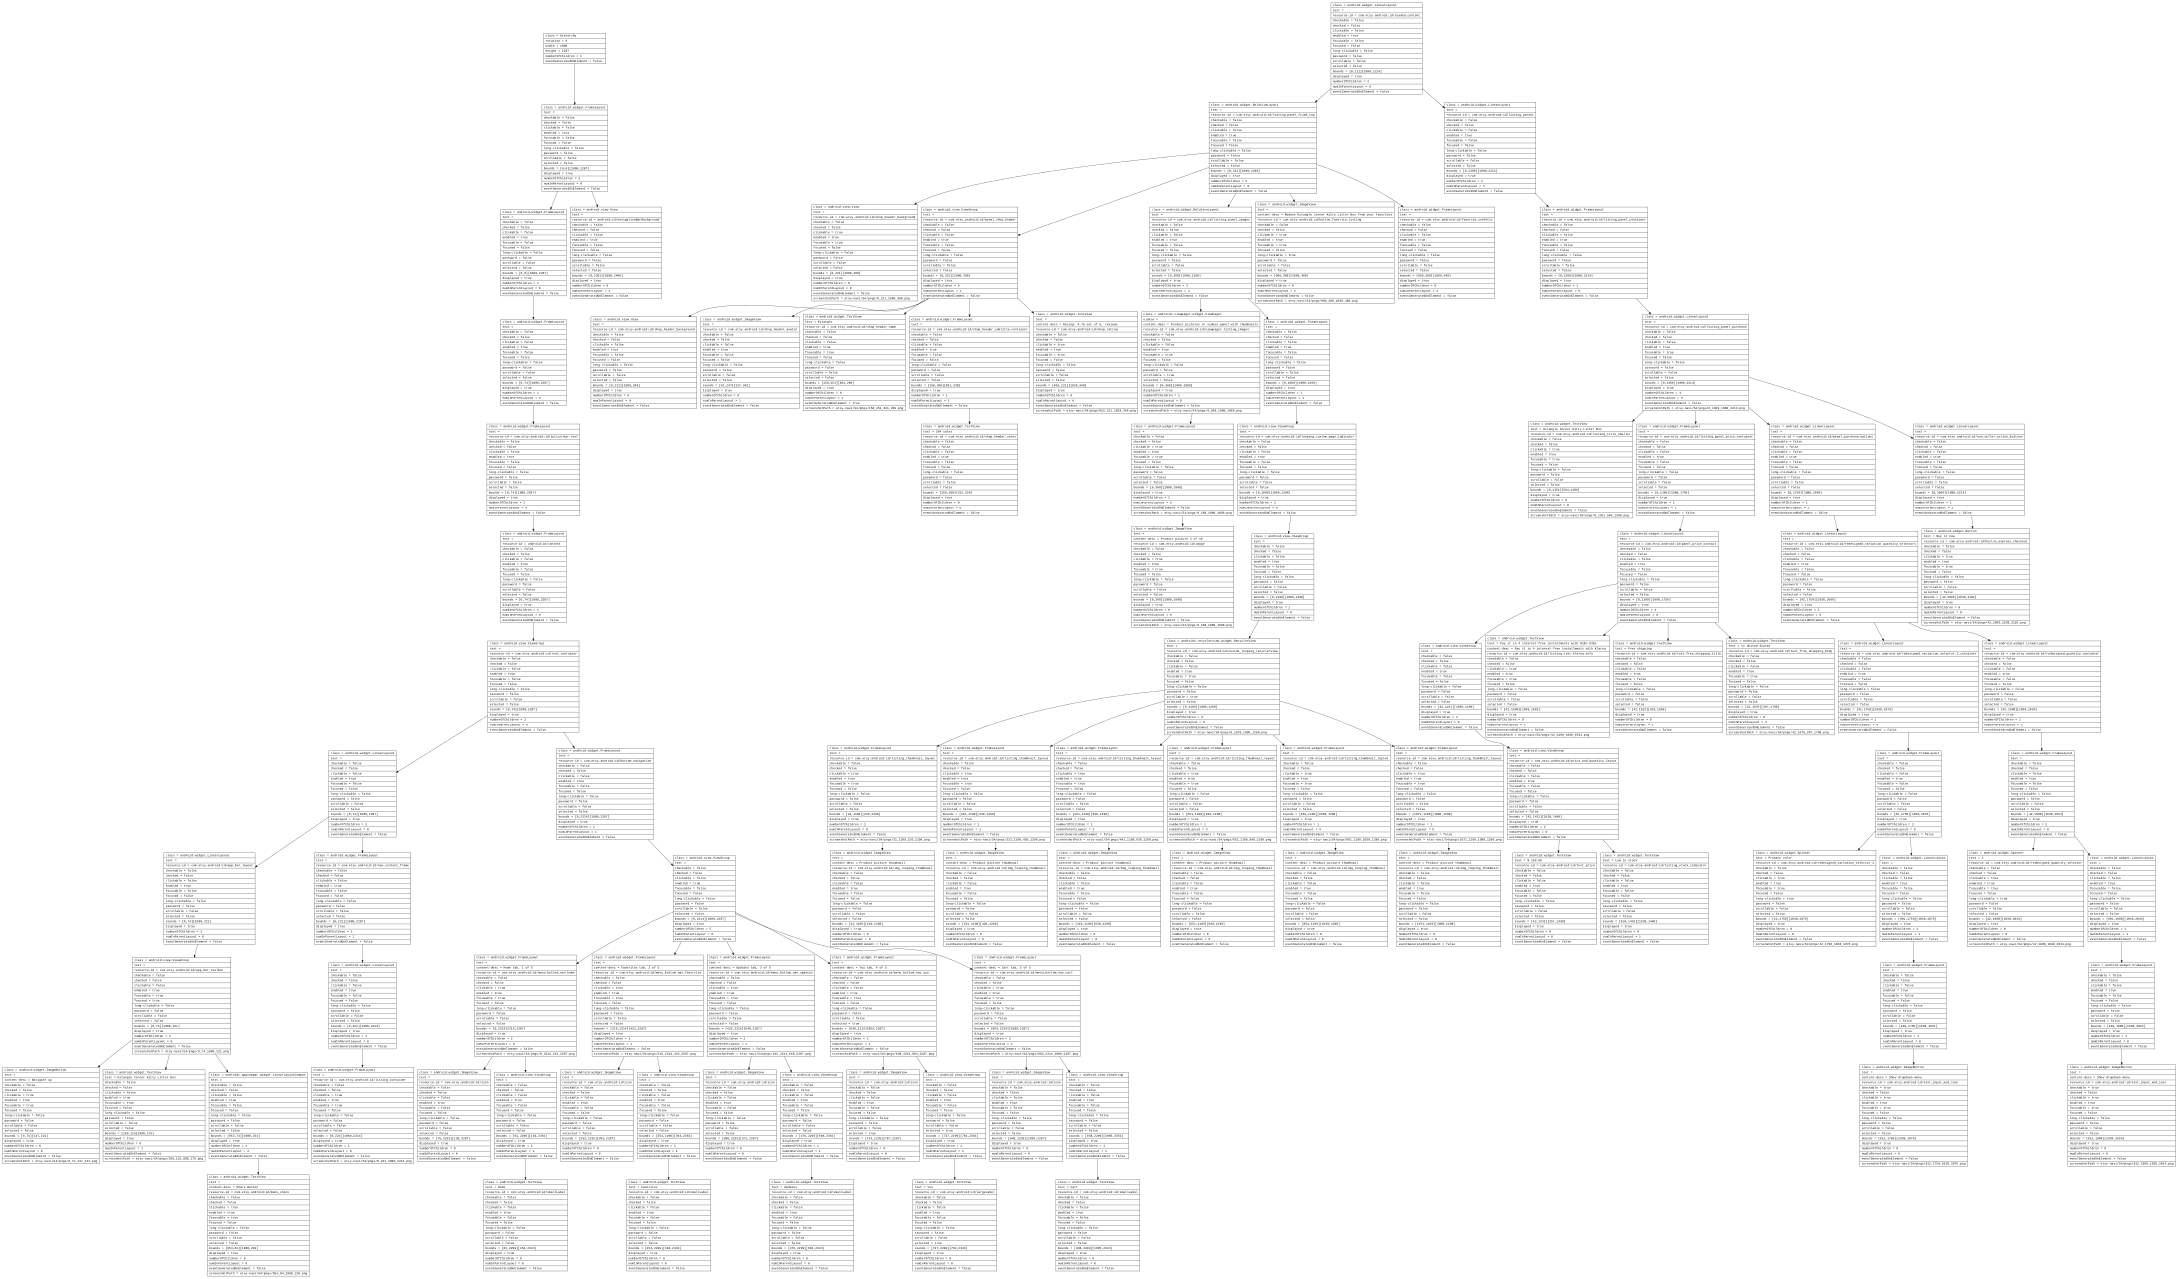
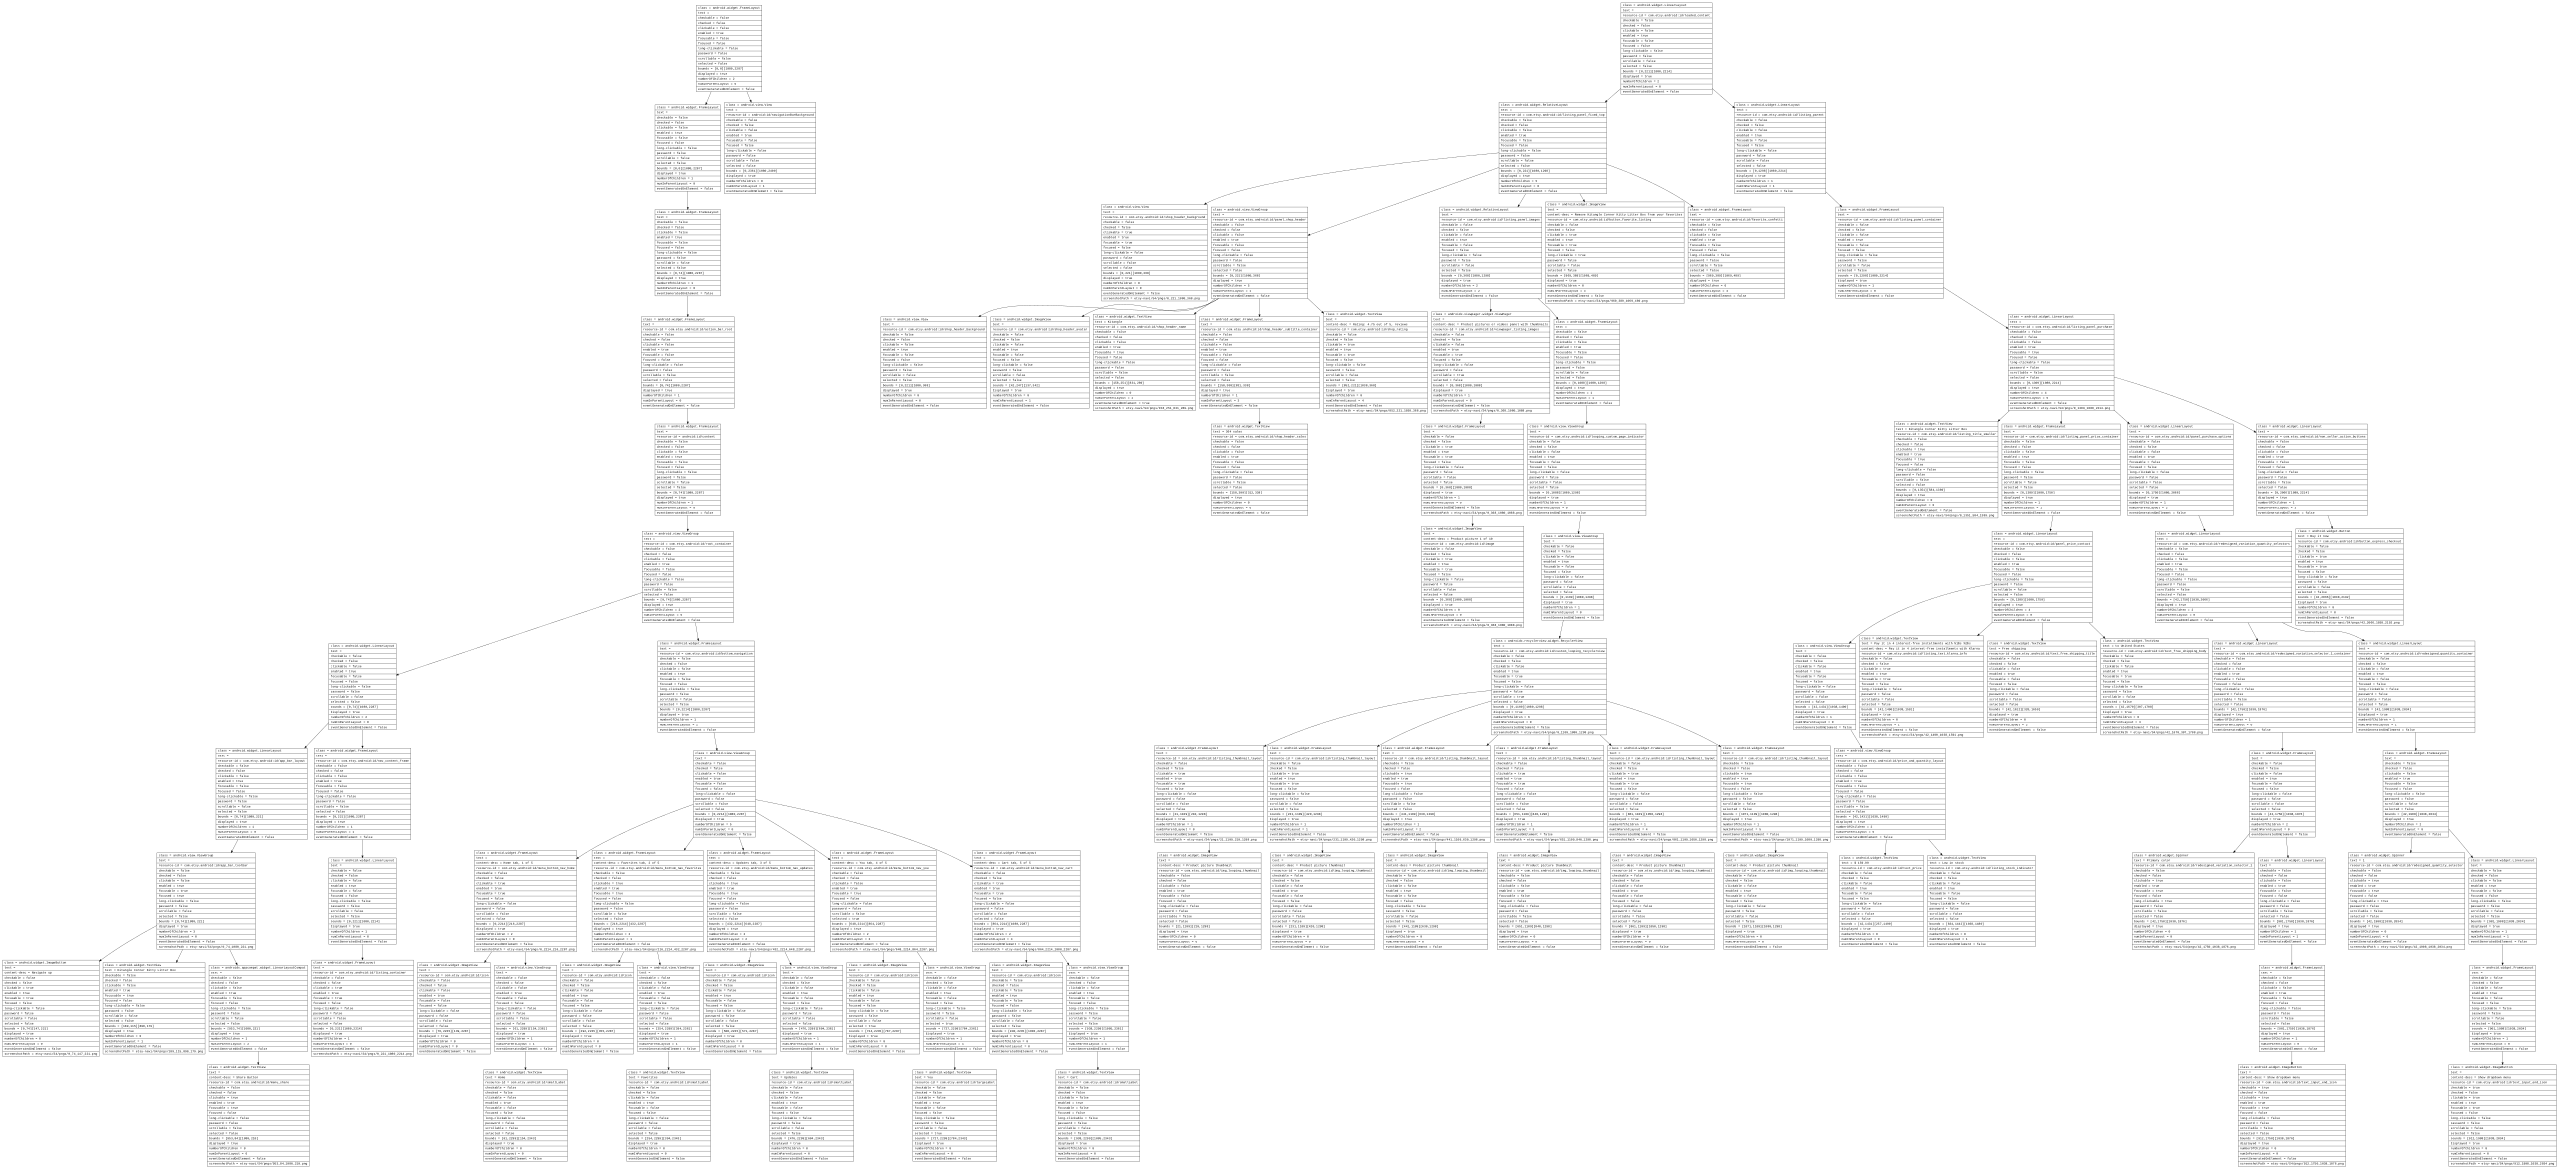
node "class = hierarchy": removed
node "class = androidx.viewpager.widget.ViewPager": text "videos =" -> "text ="
